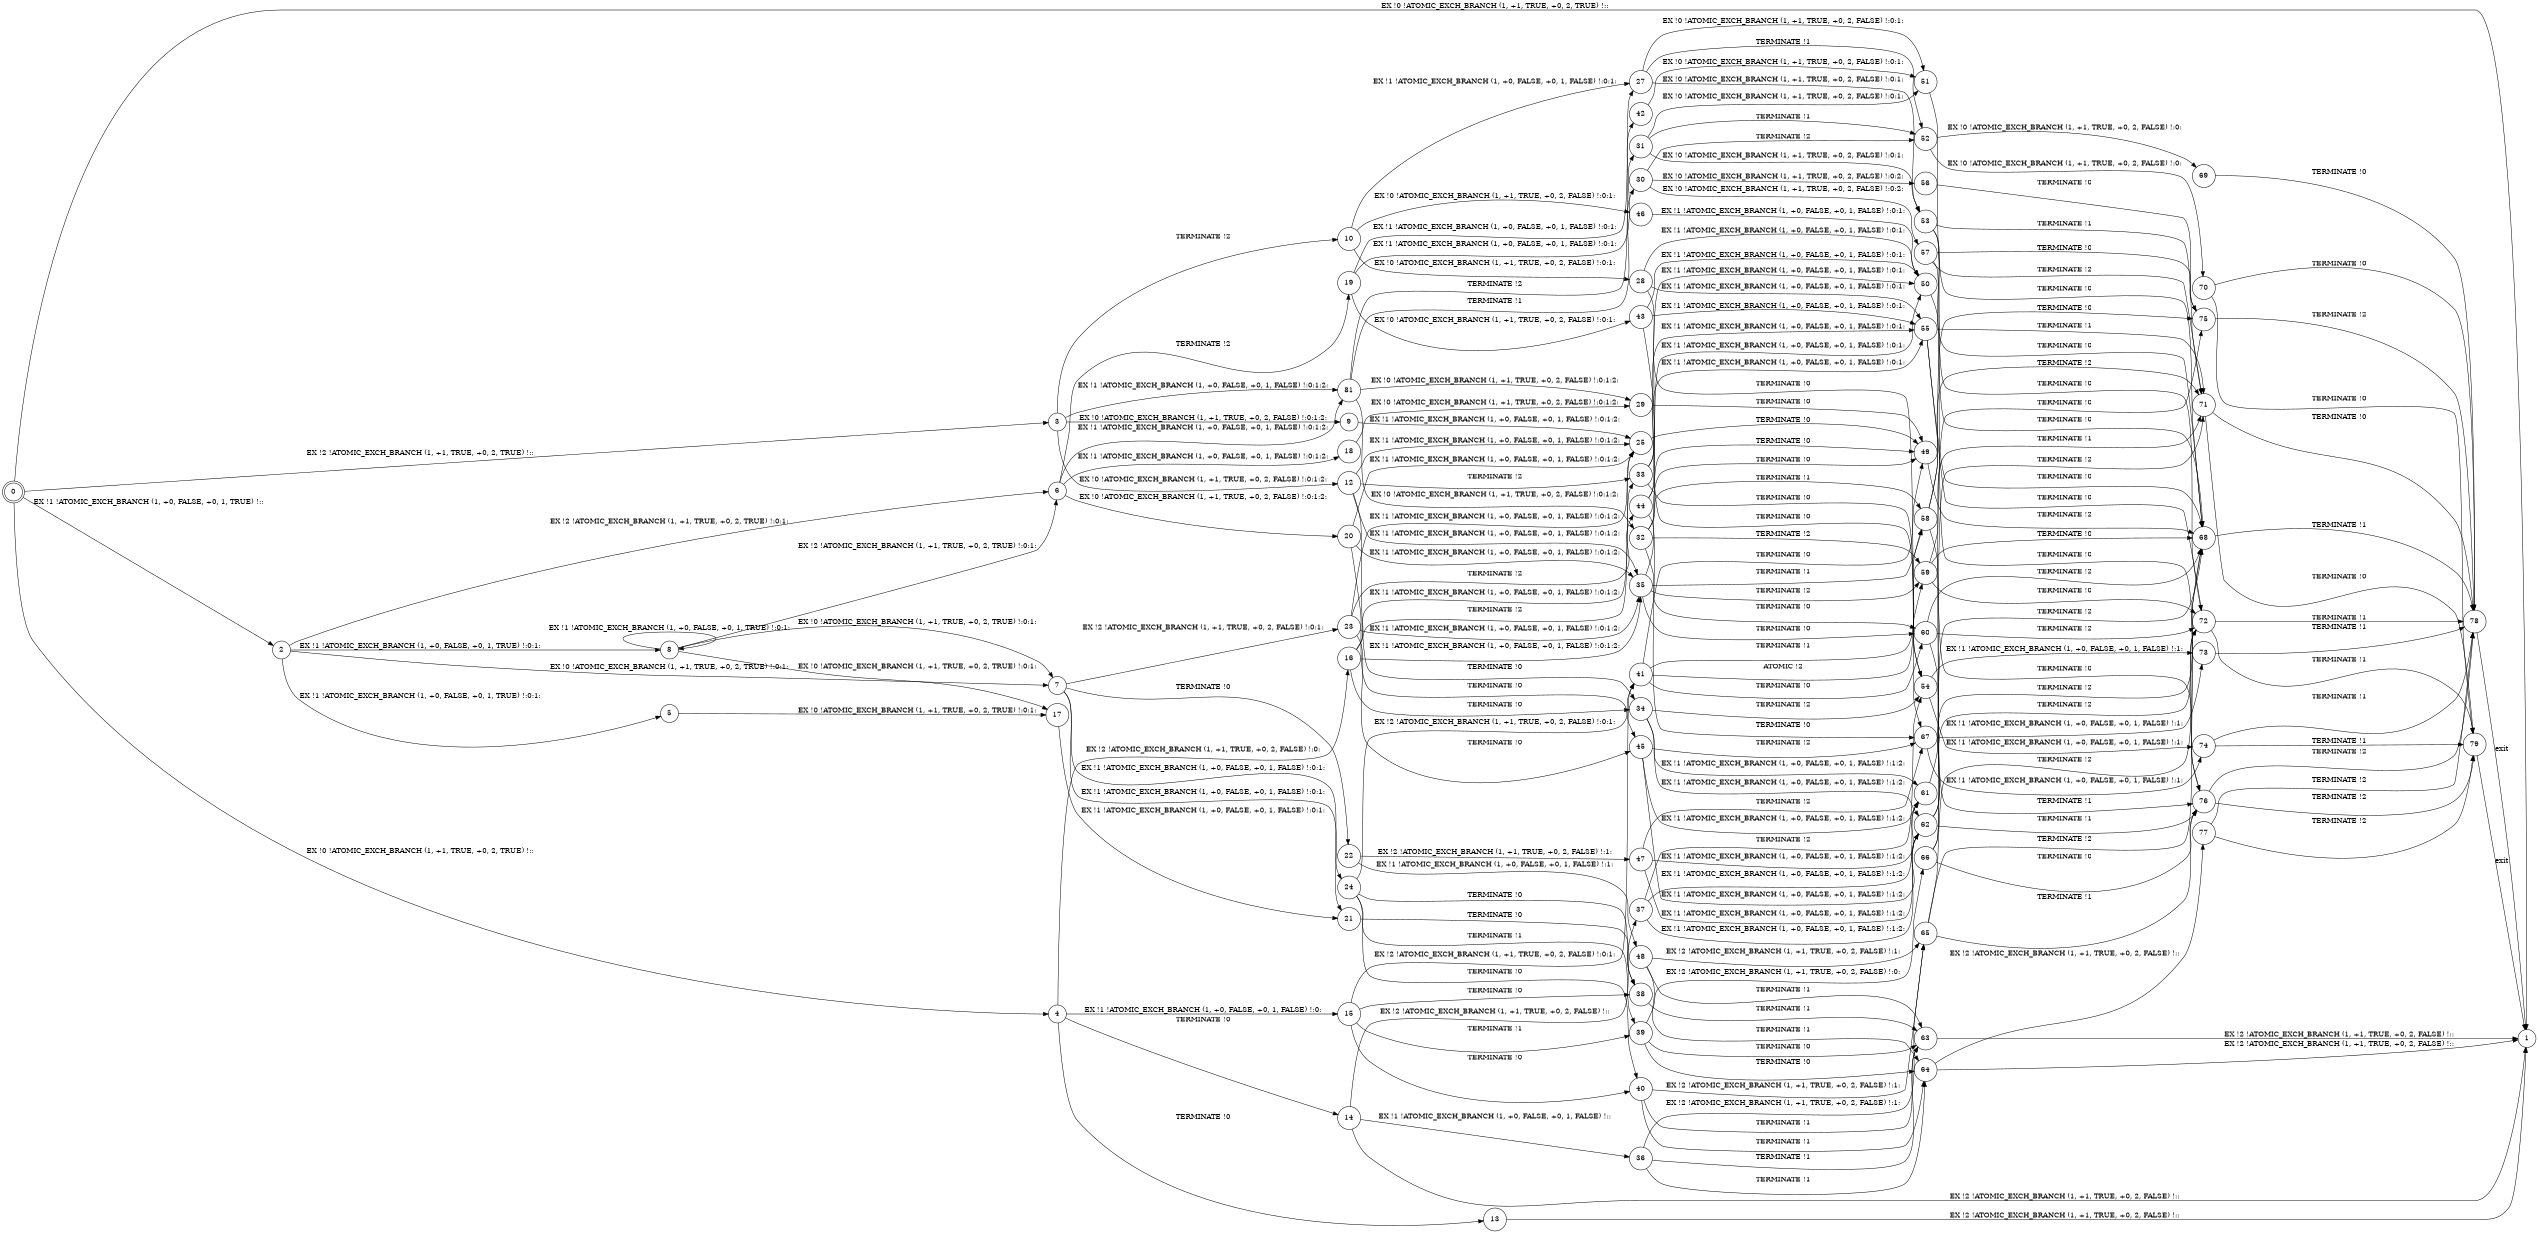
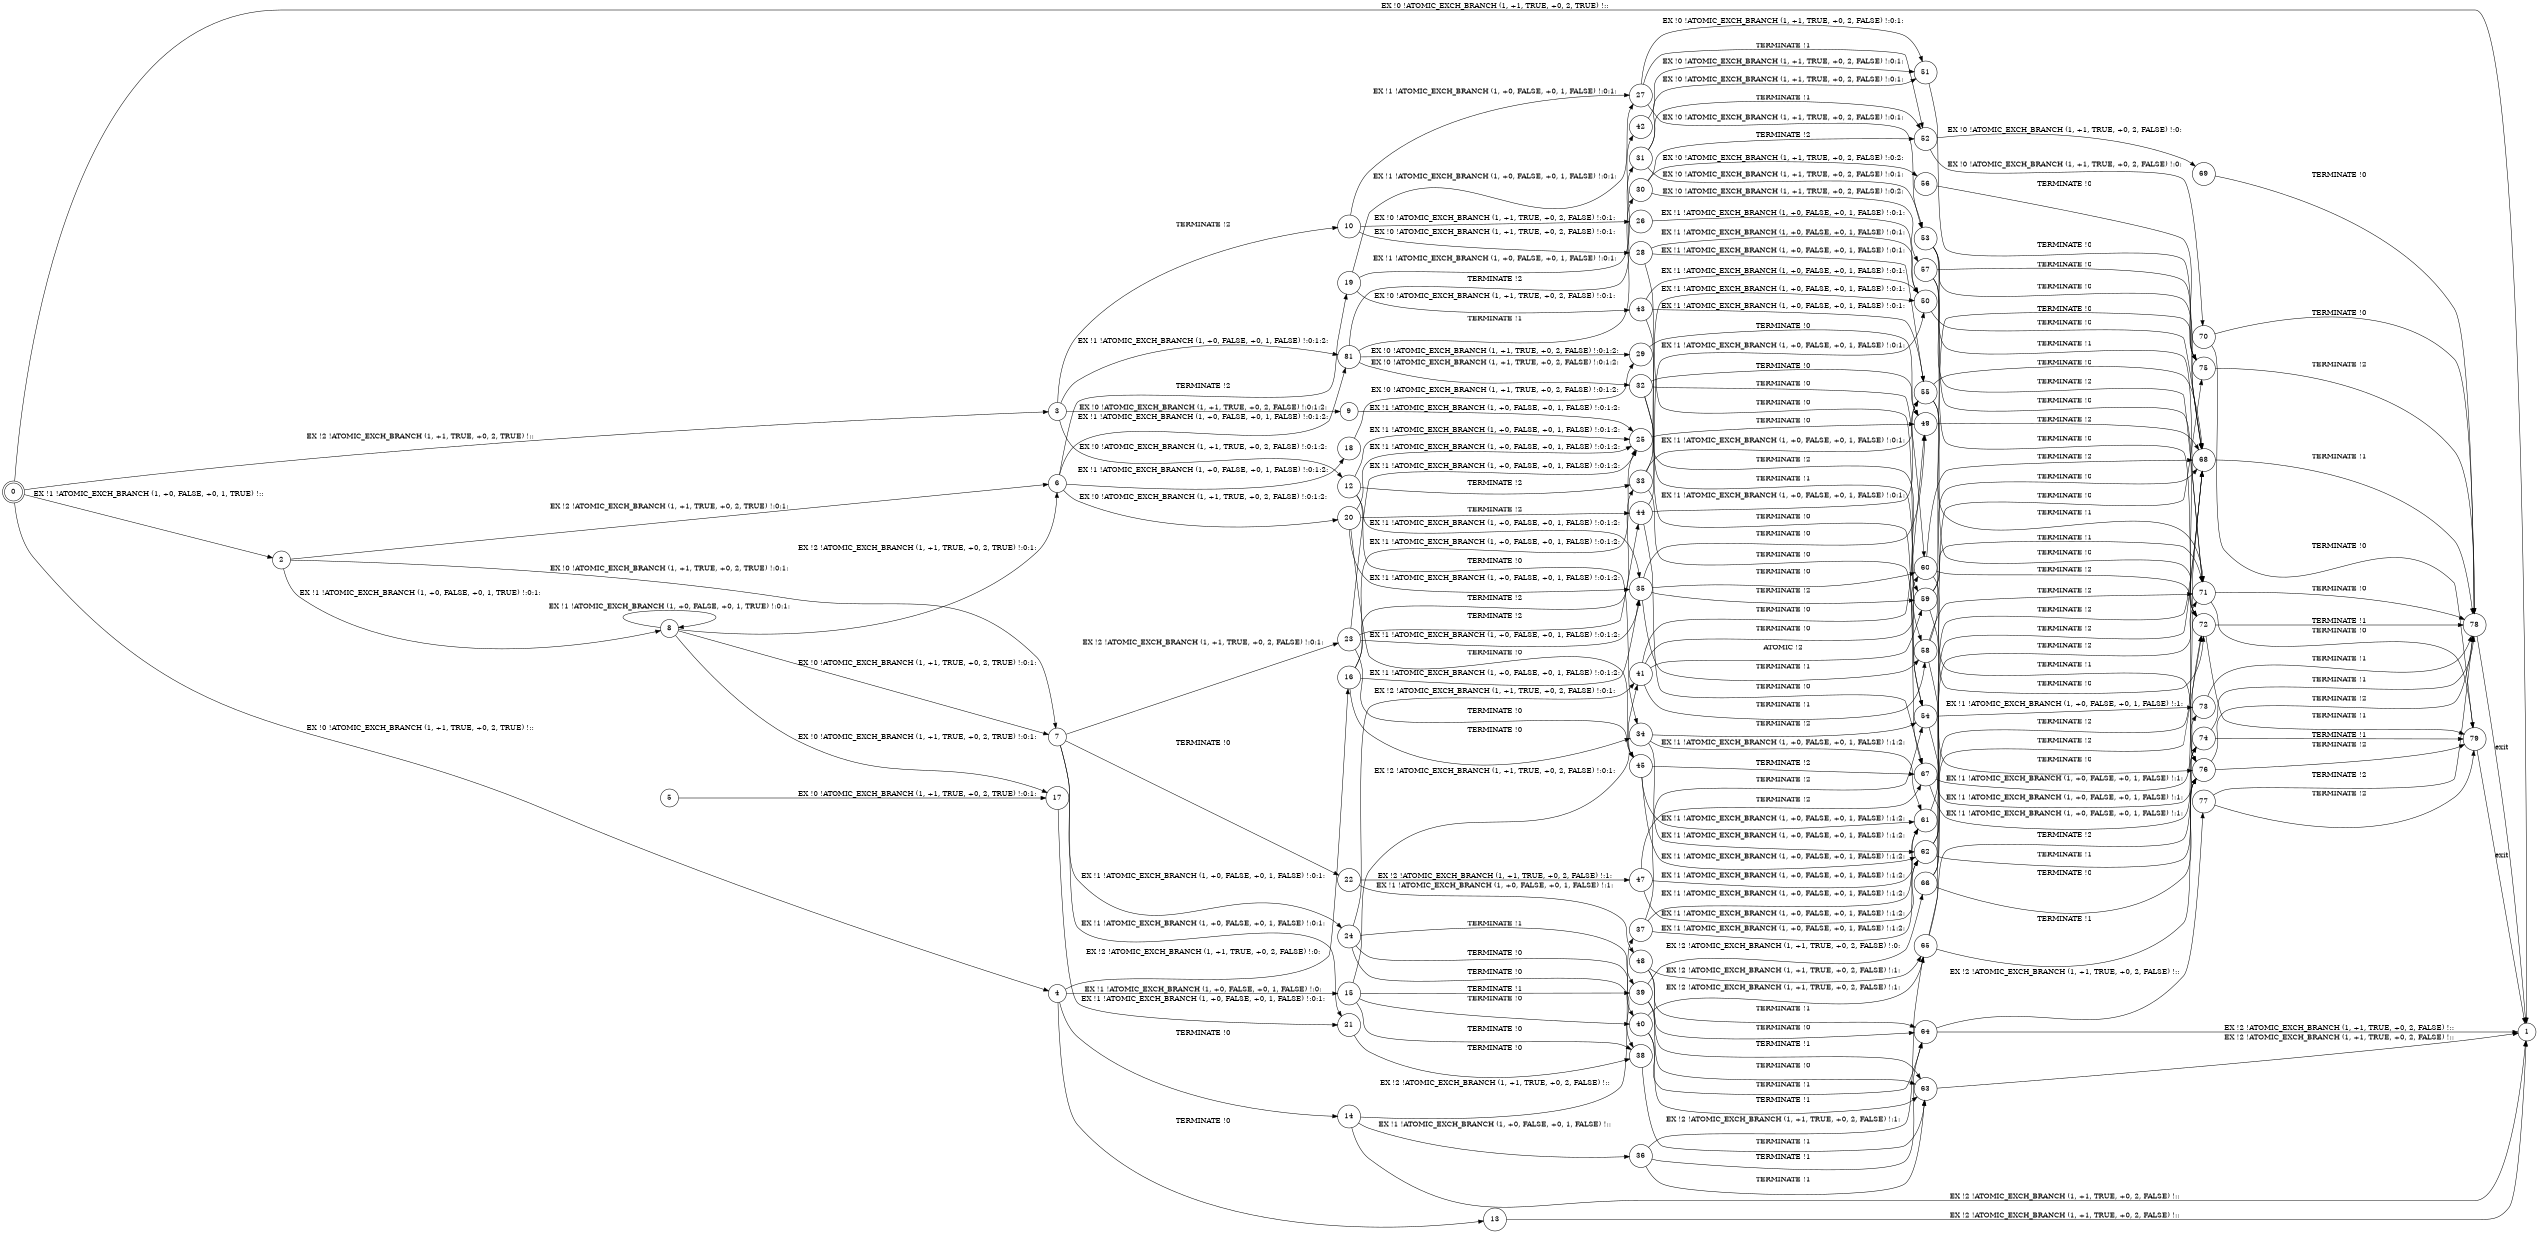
node "46": label "46" -> "26"
edge "20" -> "44": added, label "TERMINATE !2"
edge "2" -> "5": removed, label "EX !1 !ATOMIC_EXCH_BRANCH (1, +0, FALSE, +0, 1, TRUE) !:0:1:"
